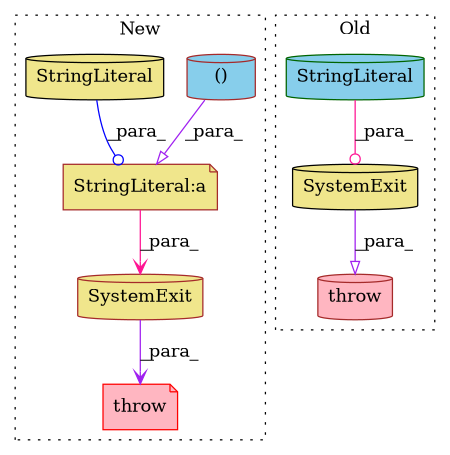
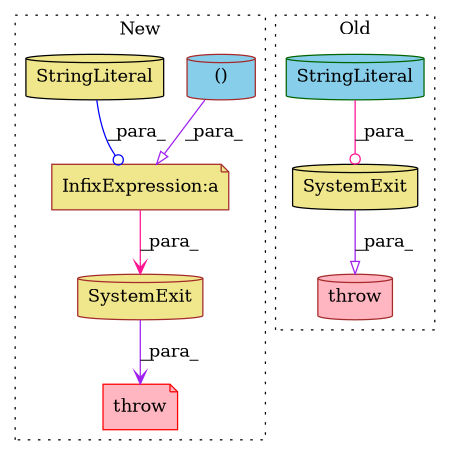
node "StringLiteral:a": label "StringLiteral:a" -> "InfixExpression:a"
